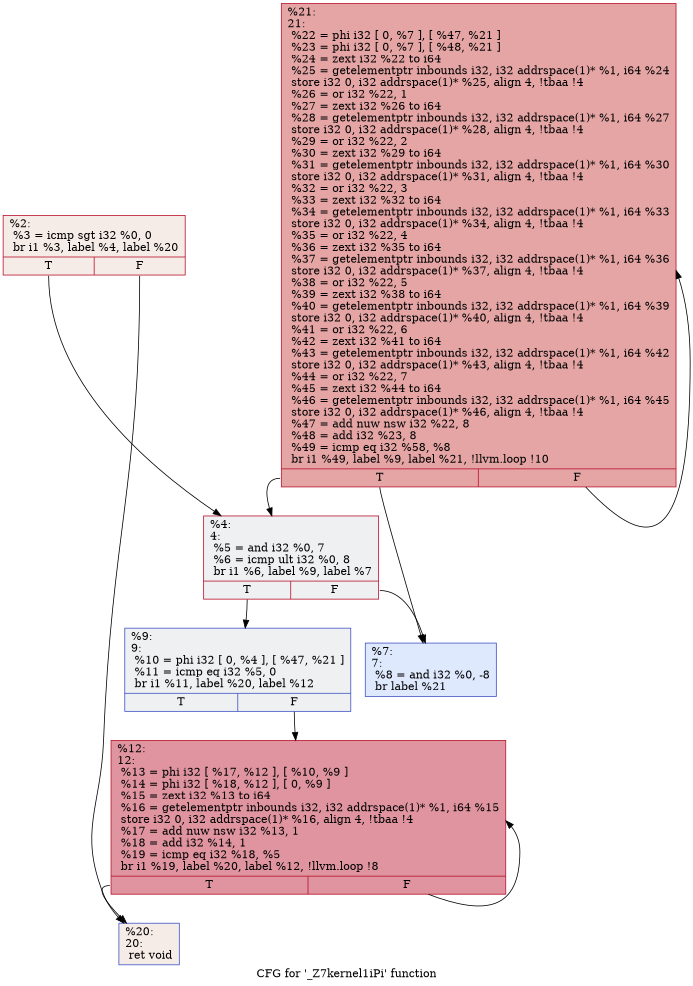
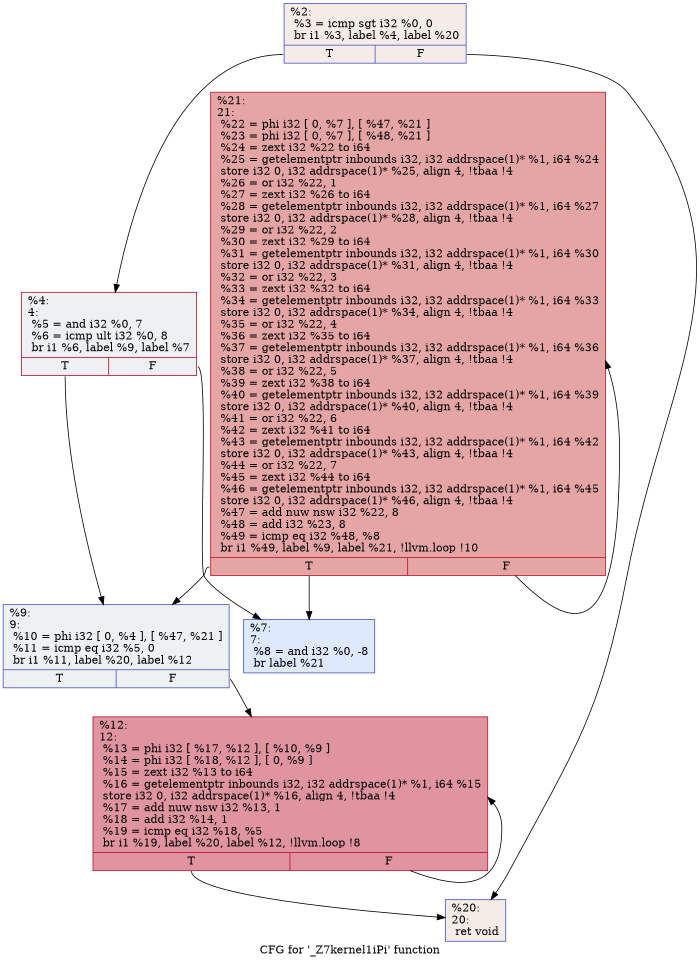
node "%2:": color #b70d28ff -> #3d50c3ff
node "%21:": text "%49 = icmp eq i32 %58, %8" -> "%49 = icmp eq i32 %48, %8"
edge "%21:" -> "%4:": now "%21:" -> "%9:"
